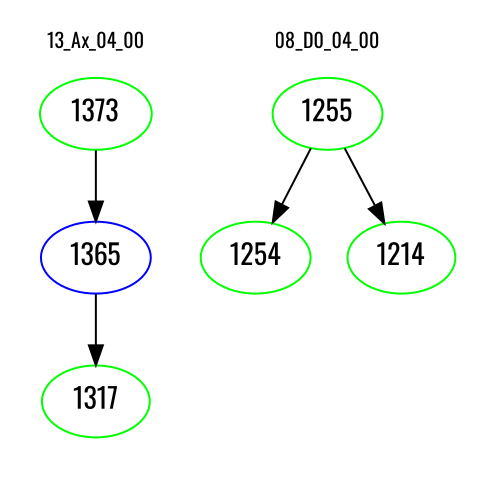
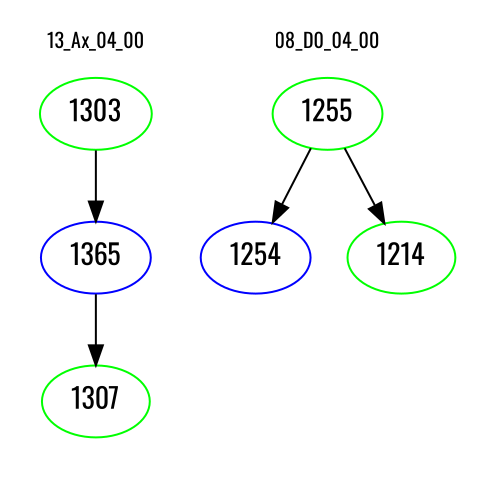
node "1373": label "1373" -> "1303"
node "1254": color green -> blue
node "1317": label "1317" -> "1307"
